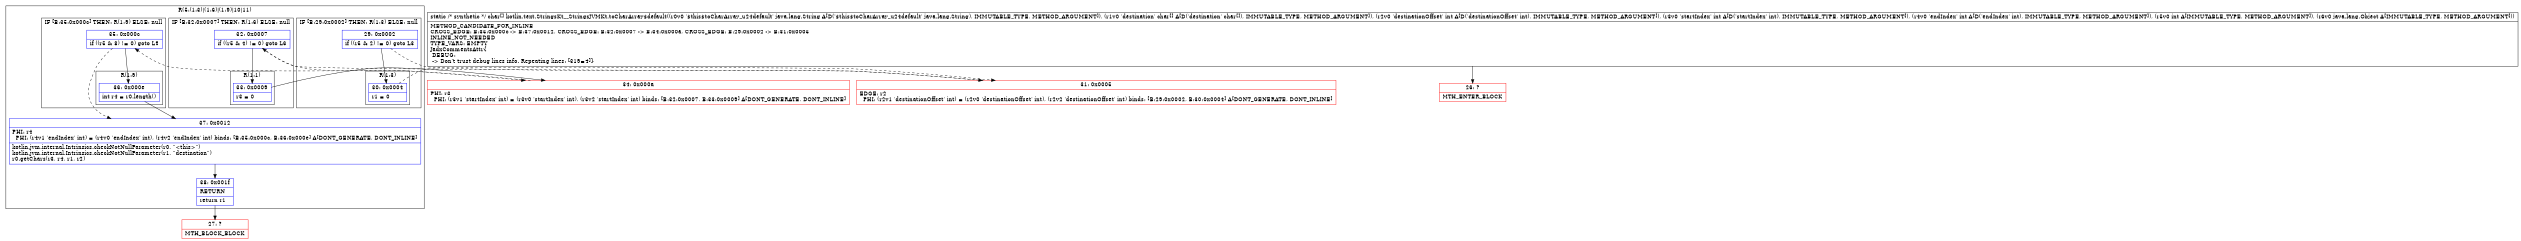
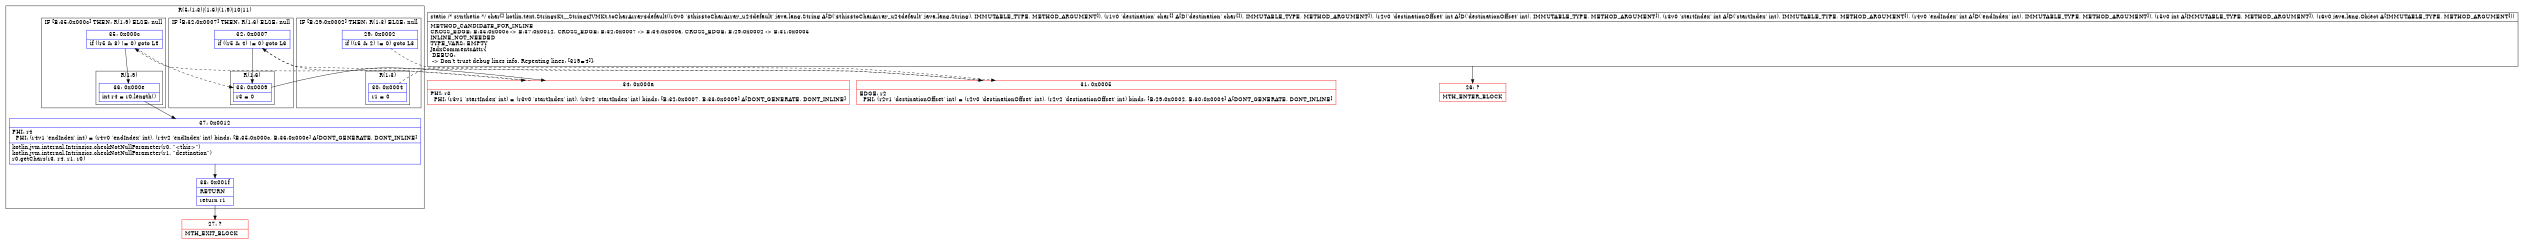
edge "29: 0x0002" -> "30: 0x0004": removed
cluster "R(1:1)": label "R(1:1)" -> "R(1:6)"
edge "35: 0x000c" -> "37: 0x0012": now "35: 0x000c" -> "33: 0x0009"
node "37: 0x0012": text "r0.getChars(r3, r4, r1, r2)" -> "r0.getChars(r3, r4, r1, r0)"
node "27: ?": text "MTH_BLOCK_BLOCK" -> "MTH_EXIT_BLOCK"
